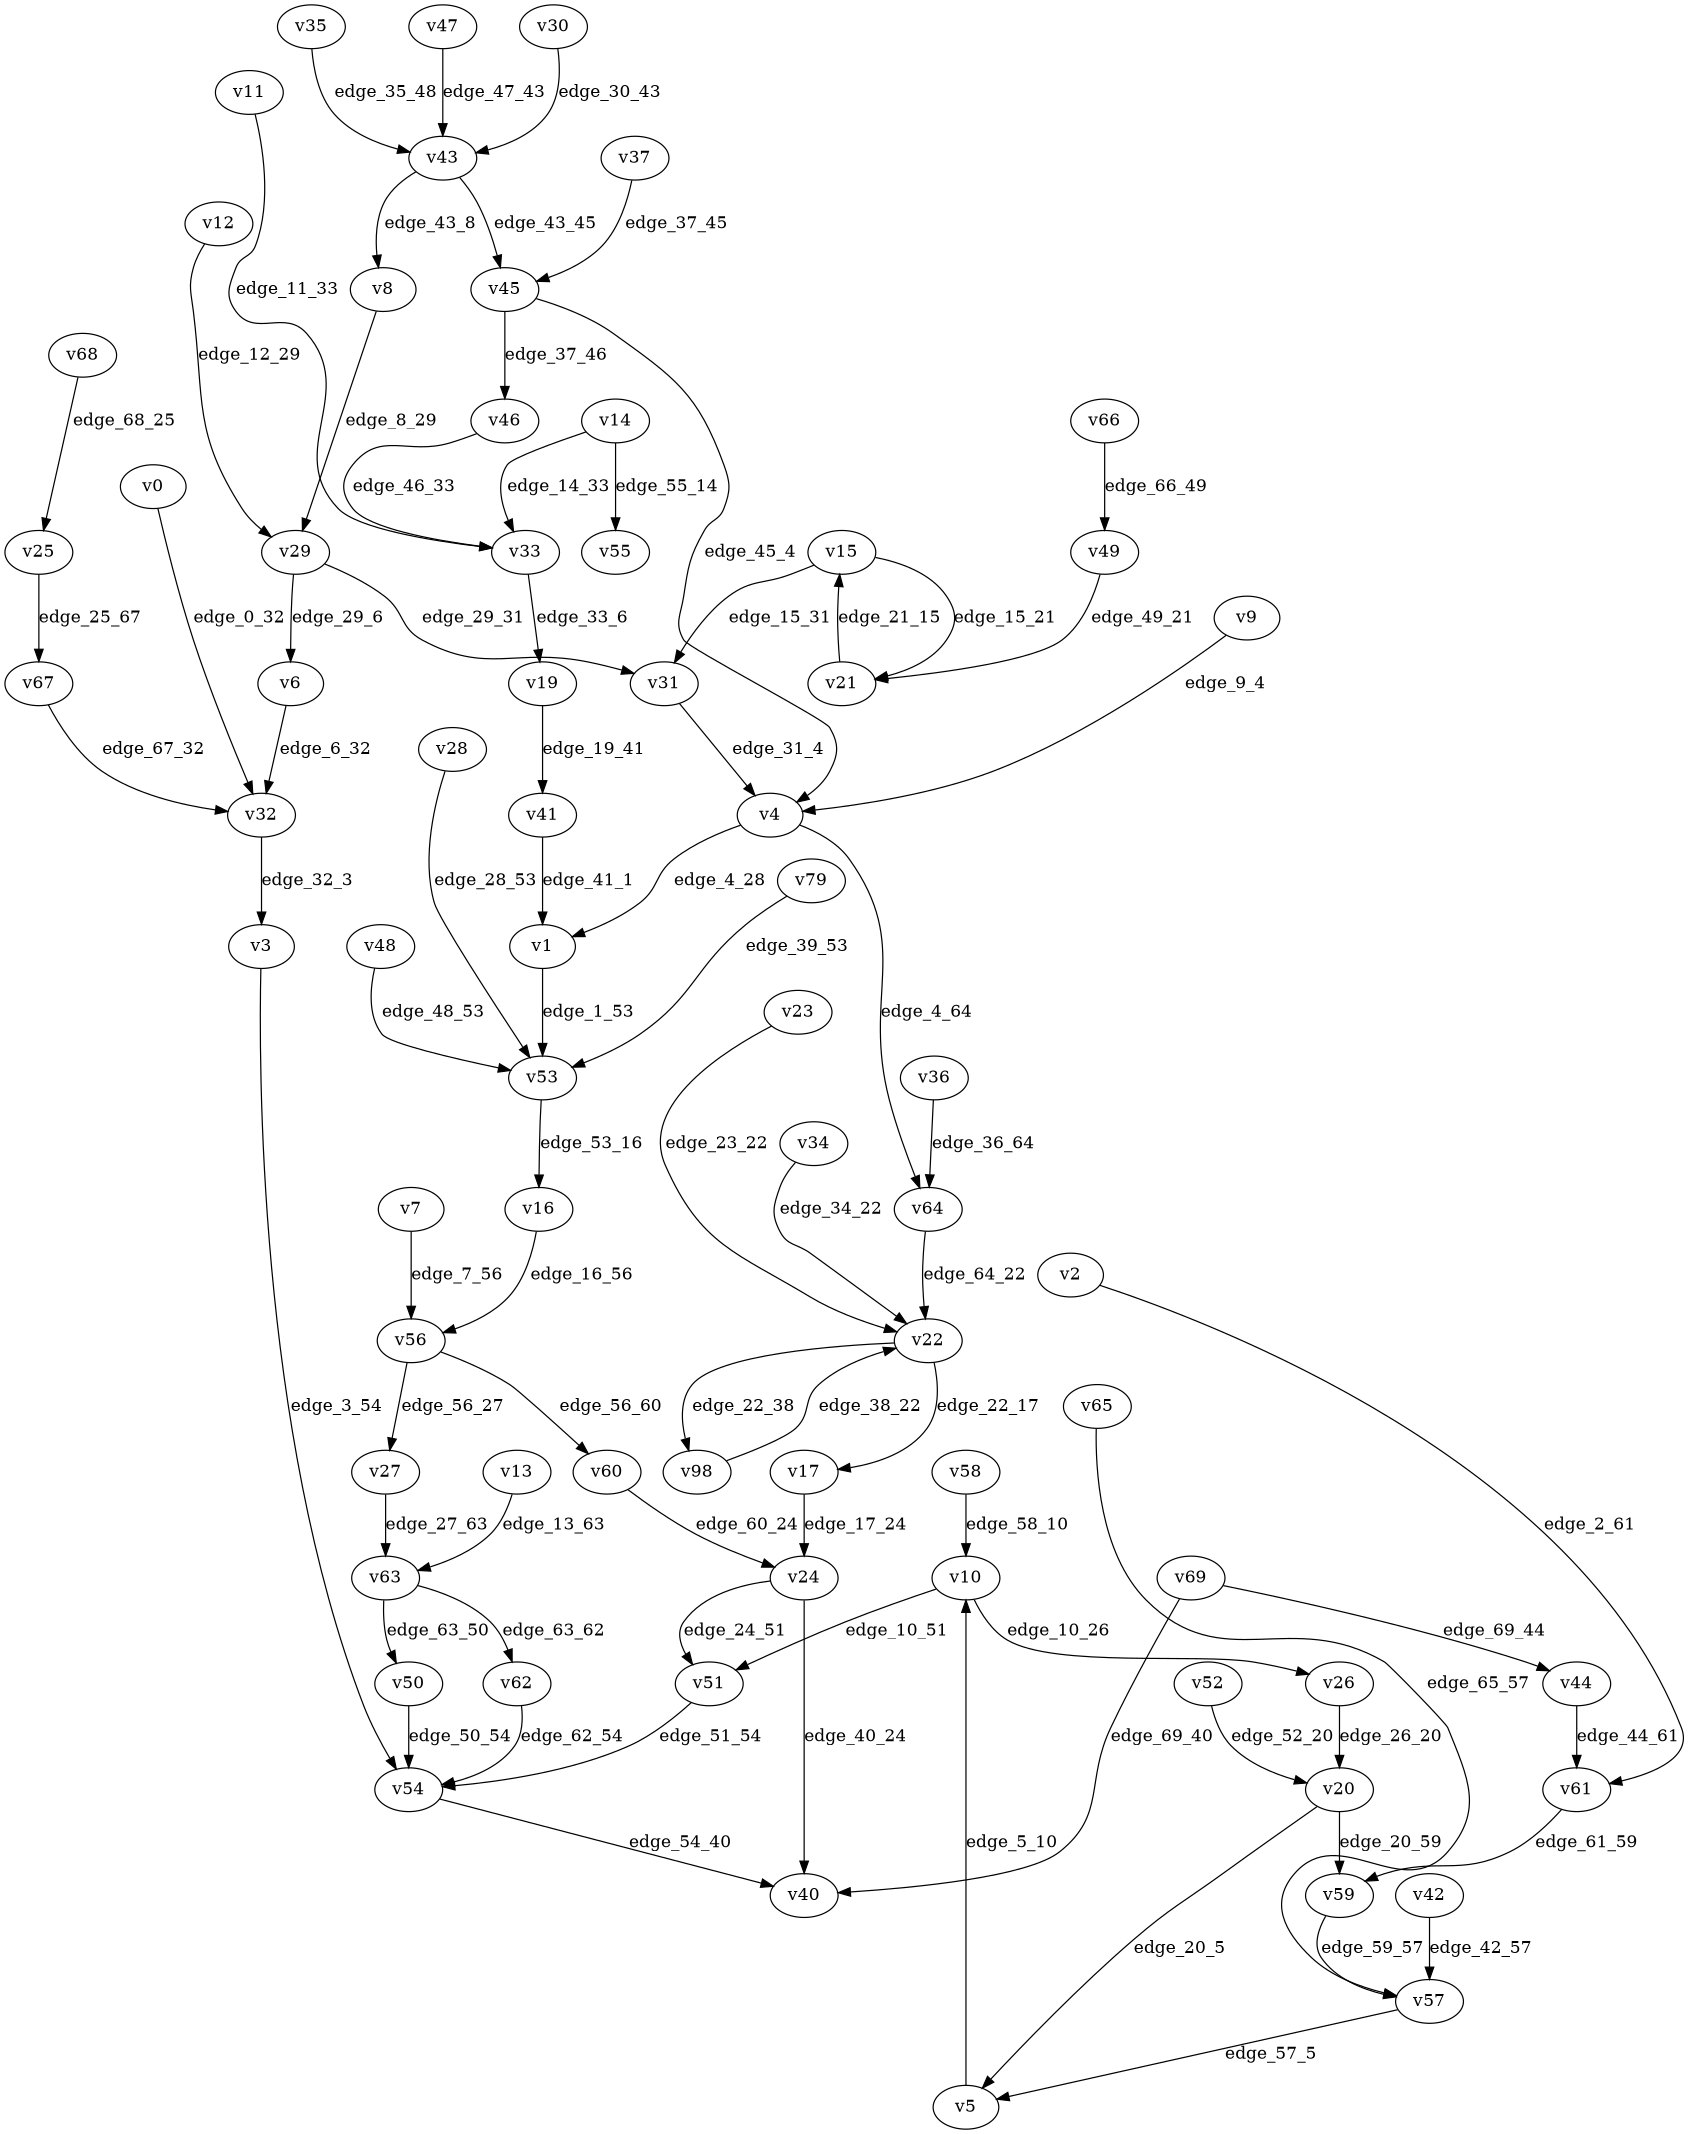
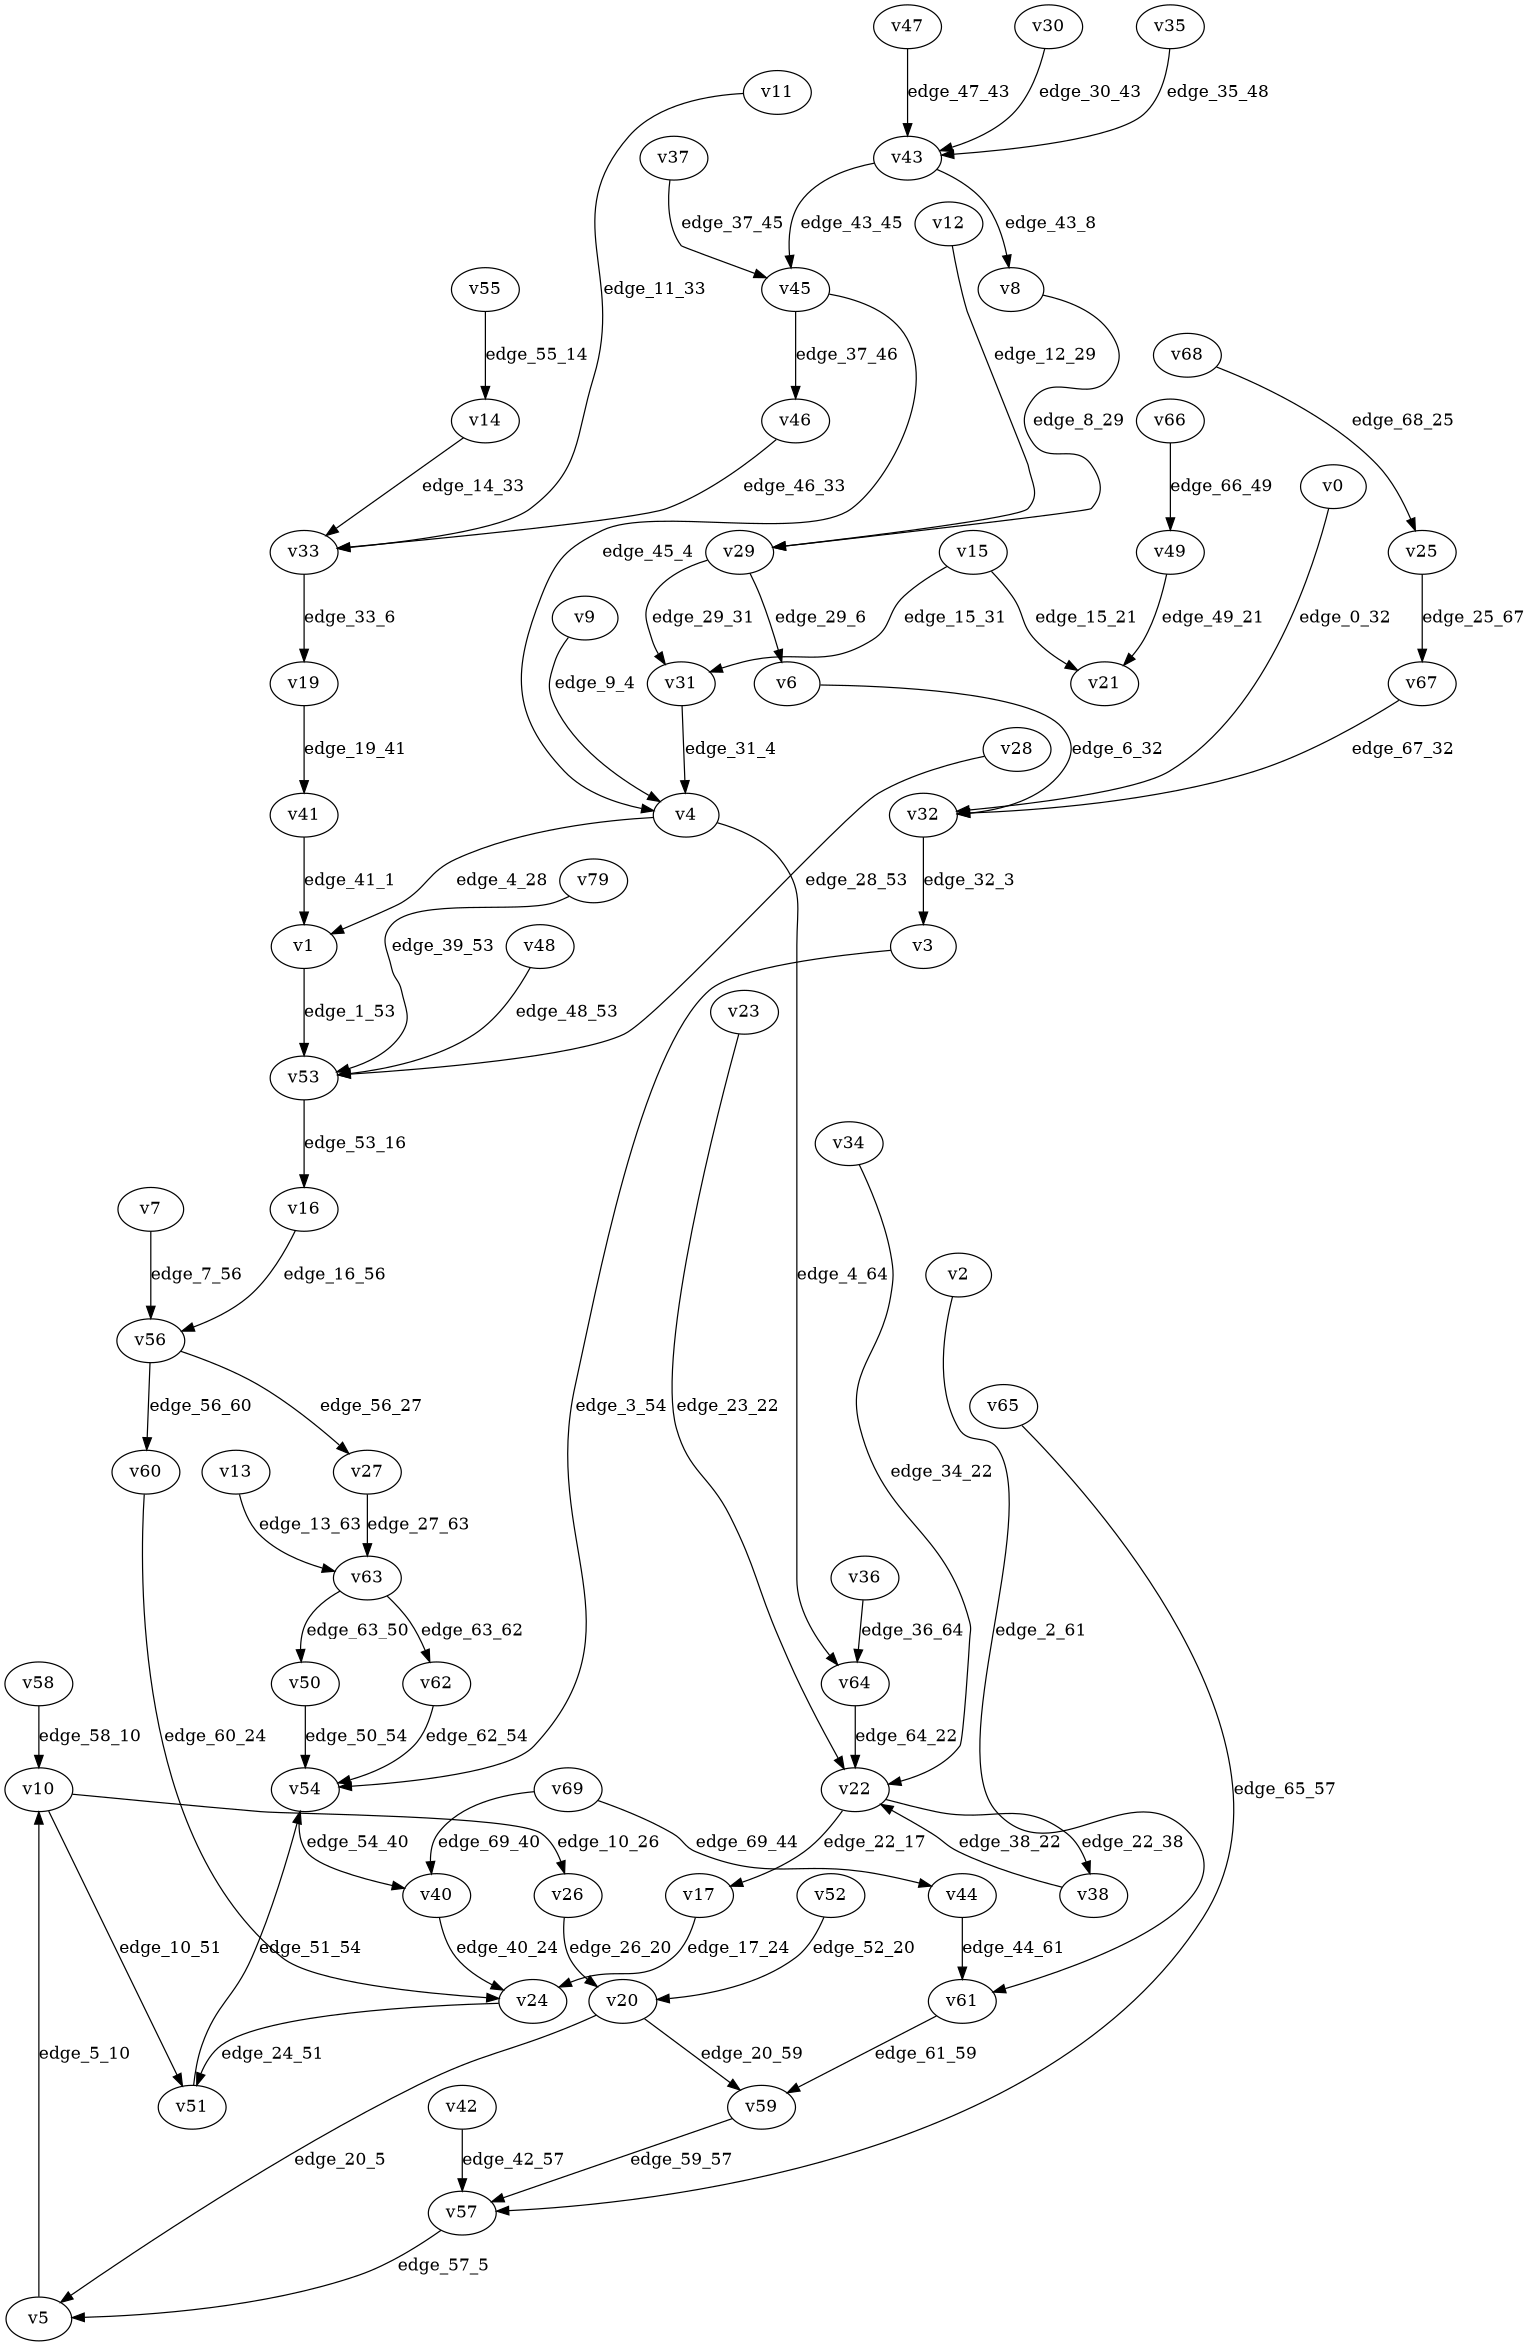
edge "v14" -> "v55": reversed
edge "v21" -> "v15": removed, label "edge_21_15"
node "v98": label "v98" -> "v38"
edge "v24" -> "v40": reversed
